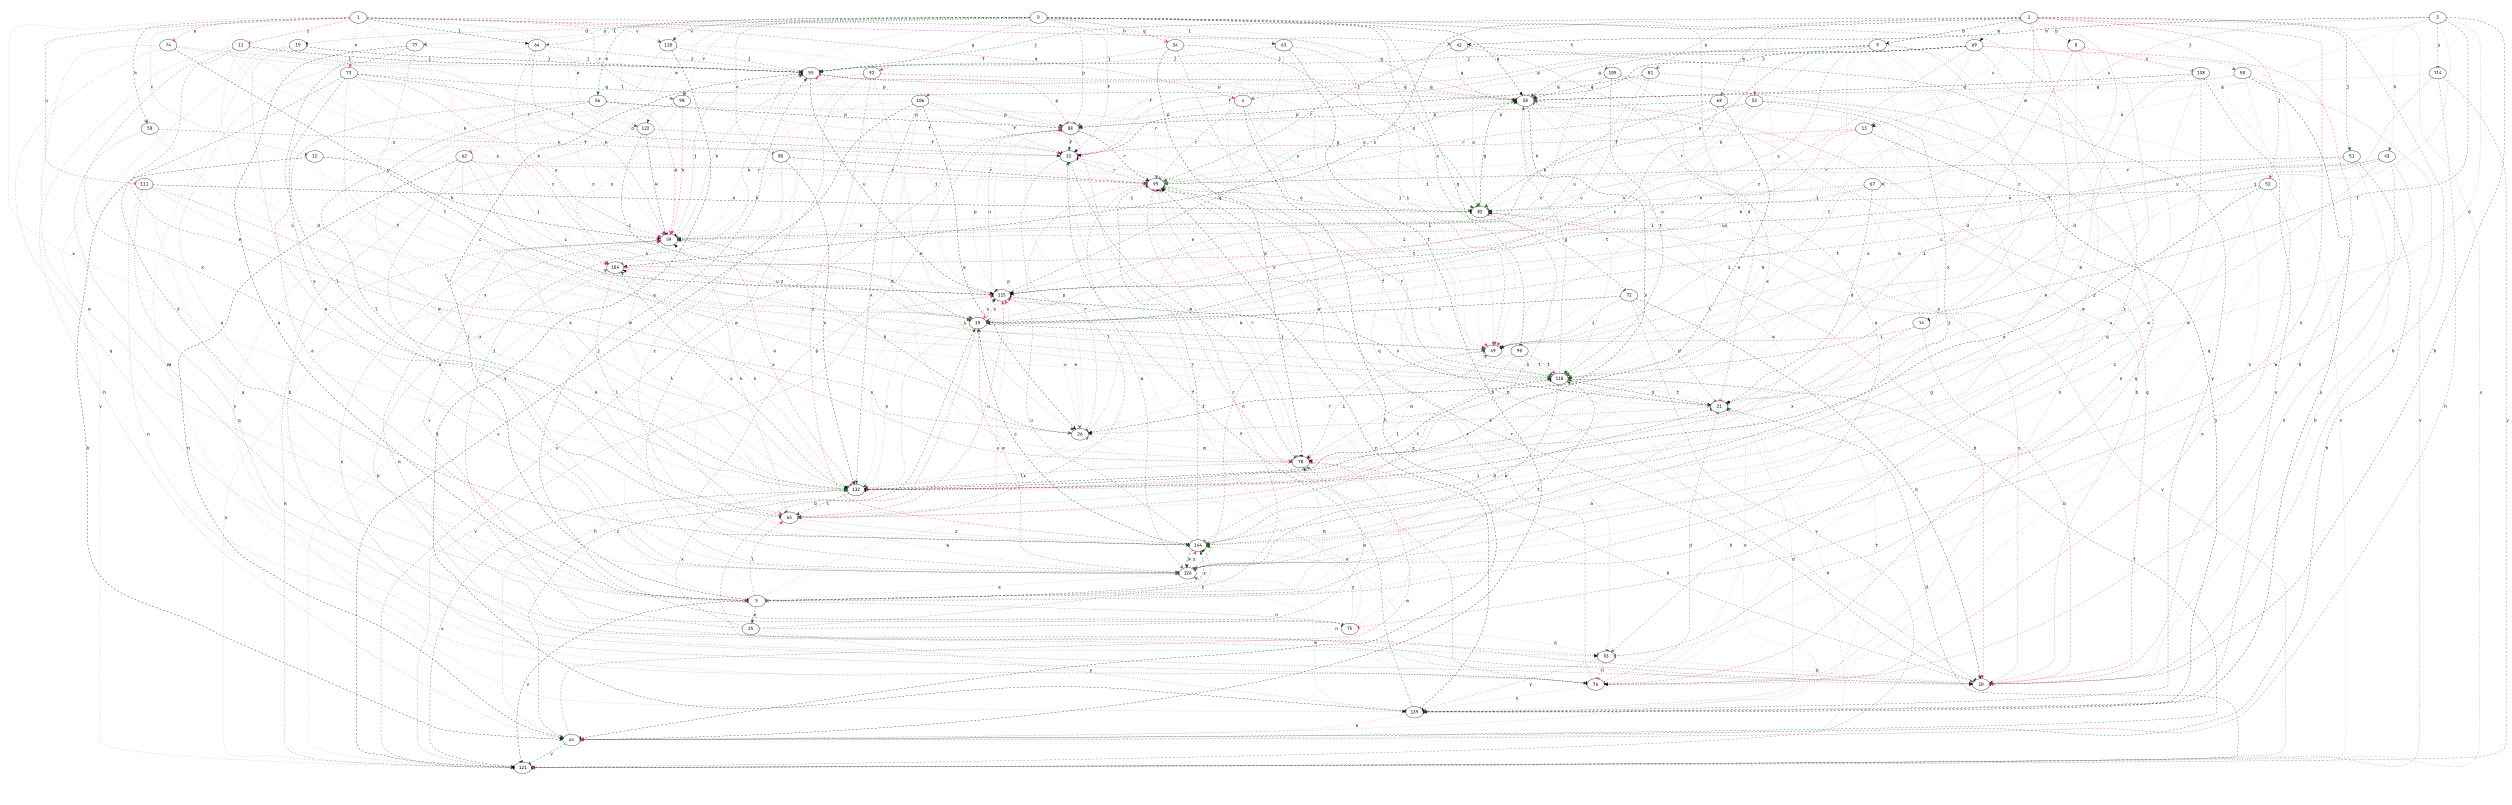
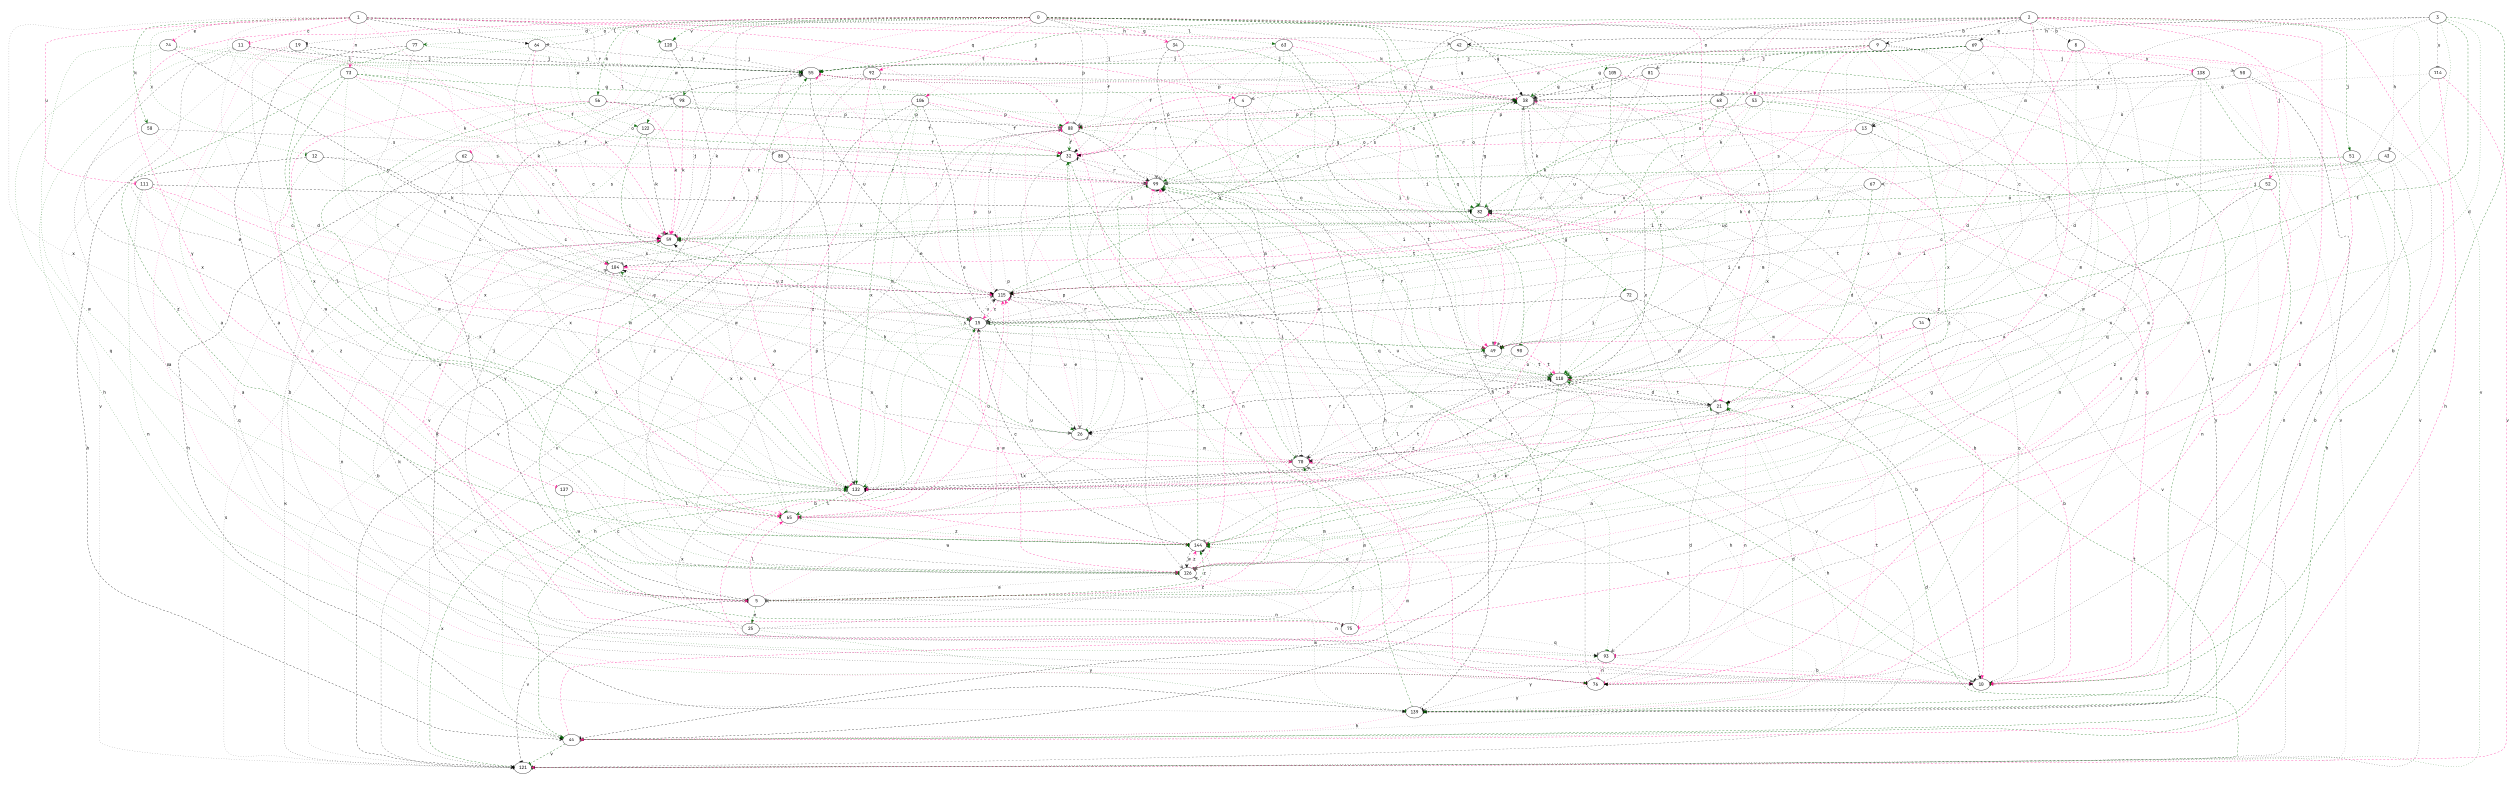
edge "2" -> "50": now "9" -> "50"
edge "1" -> "38": label "g" -> "k"
edge "88" -> "32": arrowhead normal -> vee
edge "12" -> "59": arrowhead vee -> normal
node "137": added
edge "12" -> "144": added, label "z"
